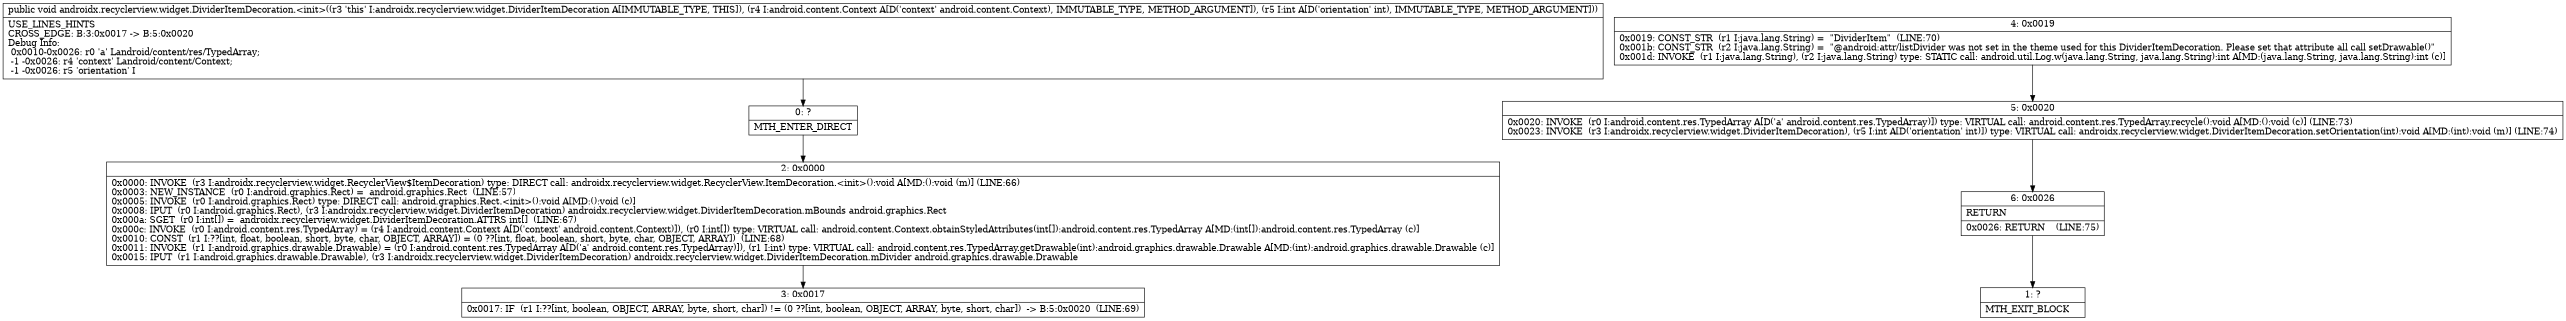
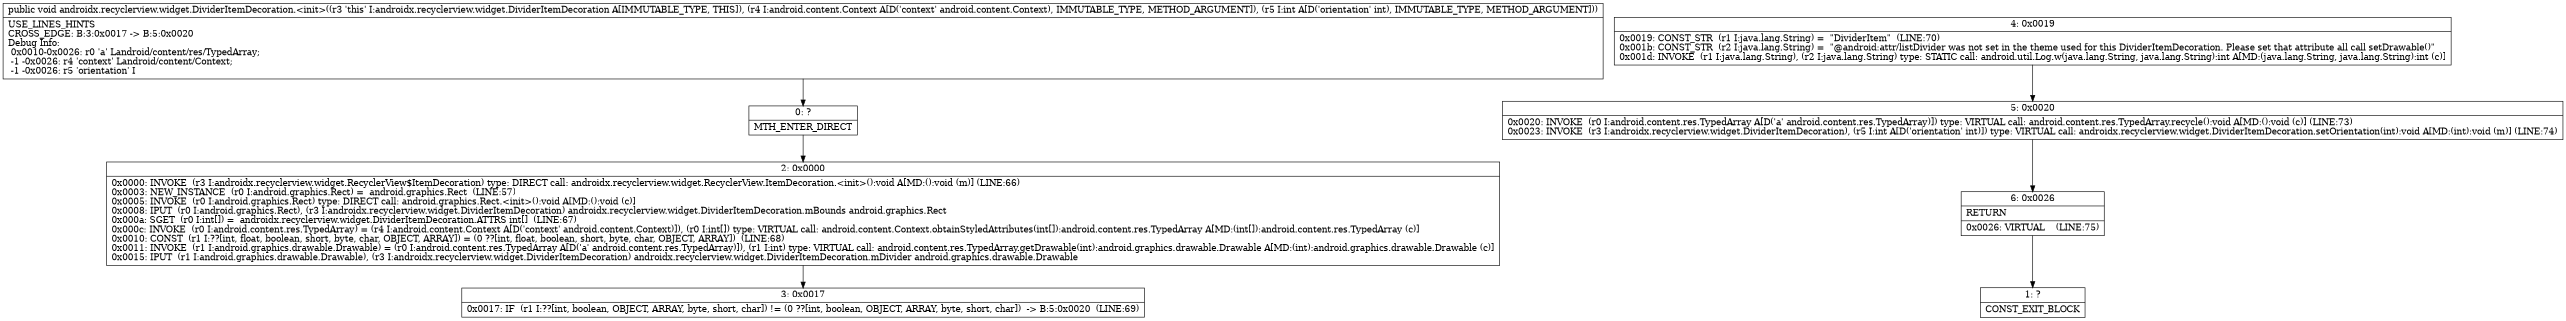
node "6: 0x0026": text "0x0026: RETURN    (LINE:75)" -> "0x0026: VIRTUAL    (LINE:75)"
node "1: ?": text "MTH_EXIT_BLOCK" -> "CONST_EXIT_BLOCK"
